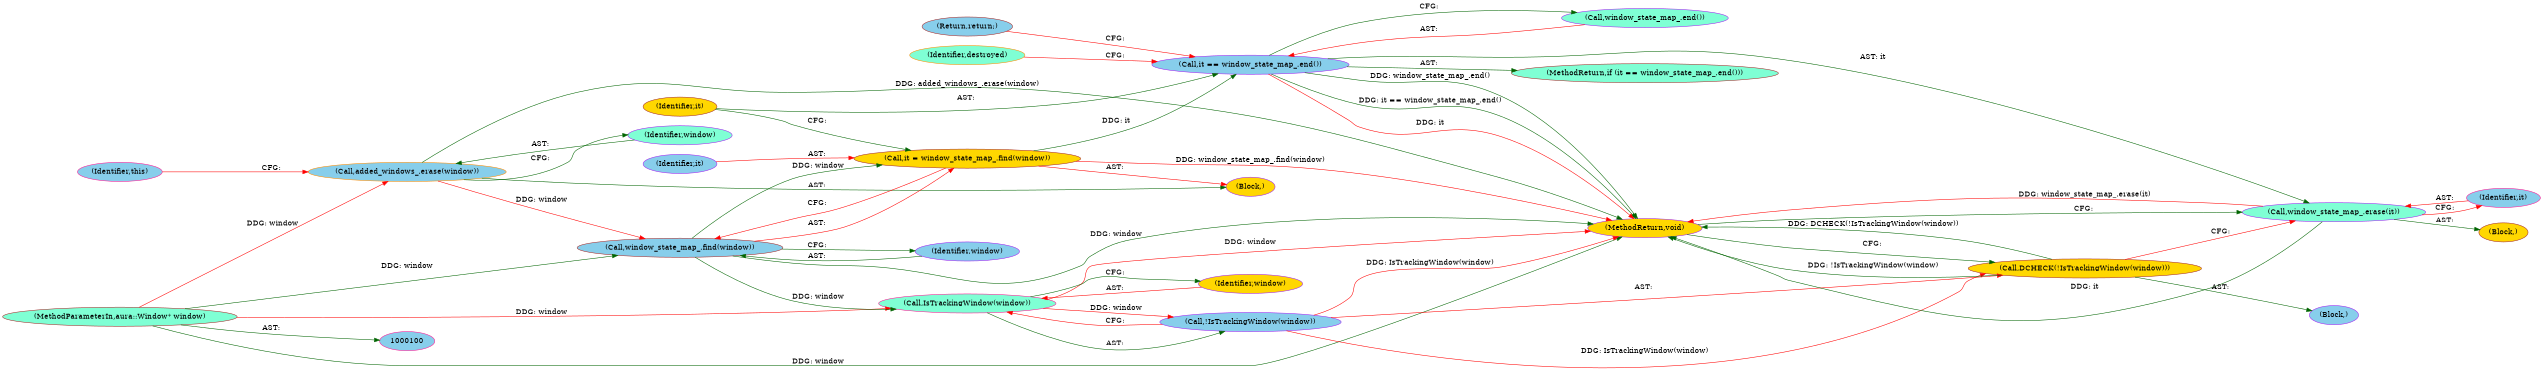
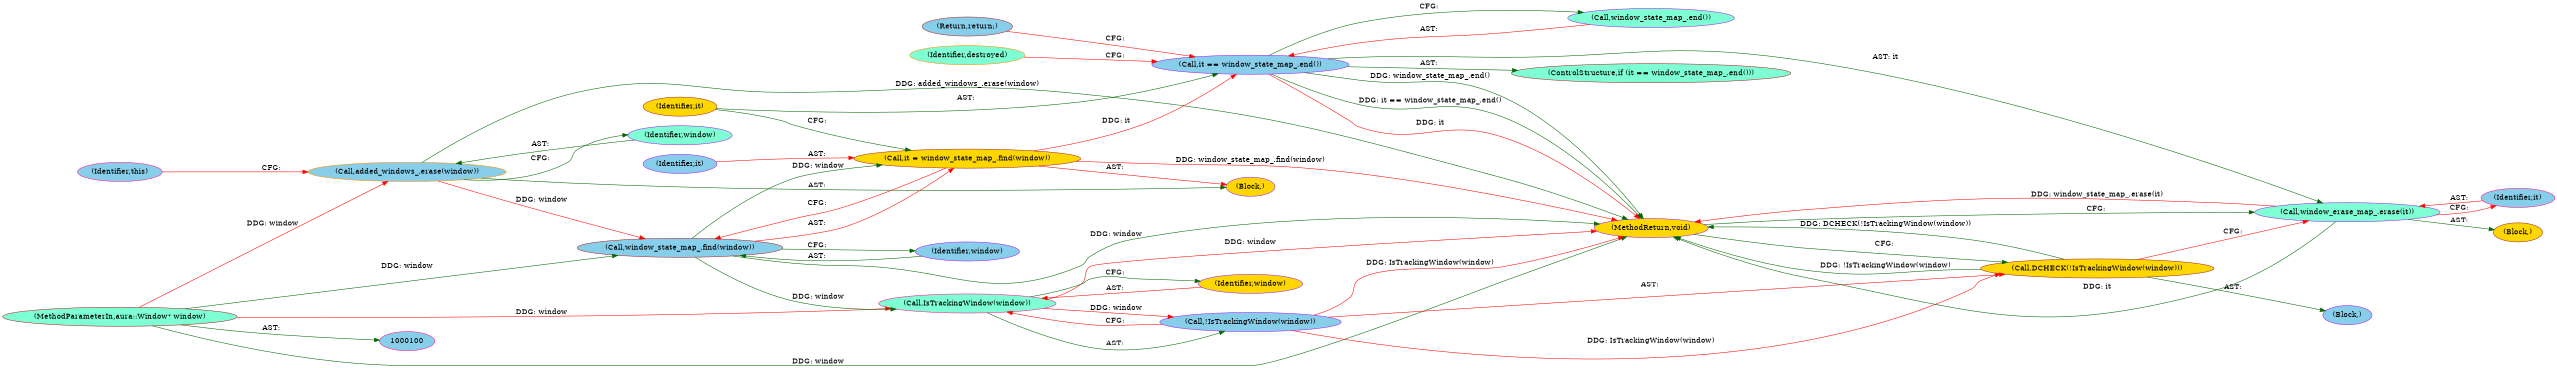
node "(MethodReturn,if (it == window_state_map_.end()))": label "(MethodReturn,if (it == window_state_map_.end()))" -> "(ControlStructure,if (it == window_state_map_.end()))"
edge "(Call,it = window_state_map_.find(window))" -> "(Call,it == window_state_map_.end())": color darkgreen -> red
node "(Call,window_state_map_.erase(it))": label "(Call,window_state_map_.erase(it))" -> "(Call,window_erase_map_.erase(it))"
